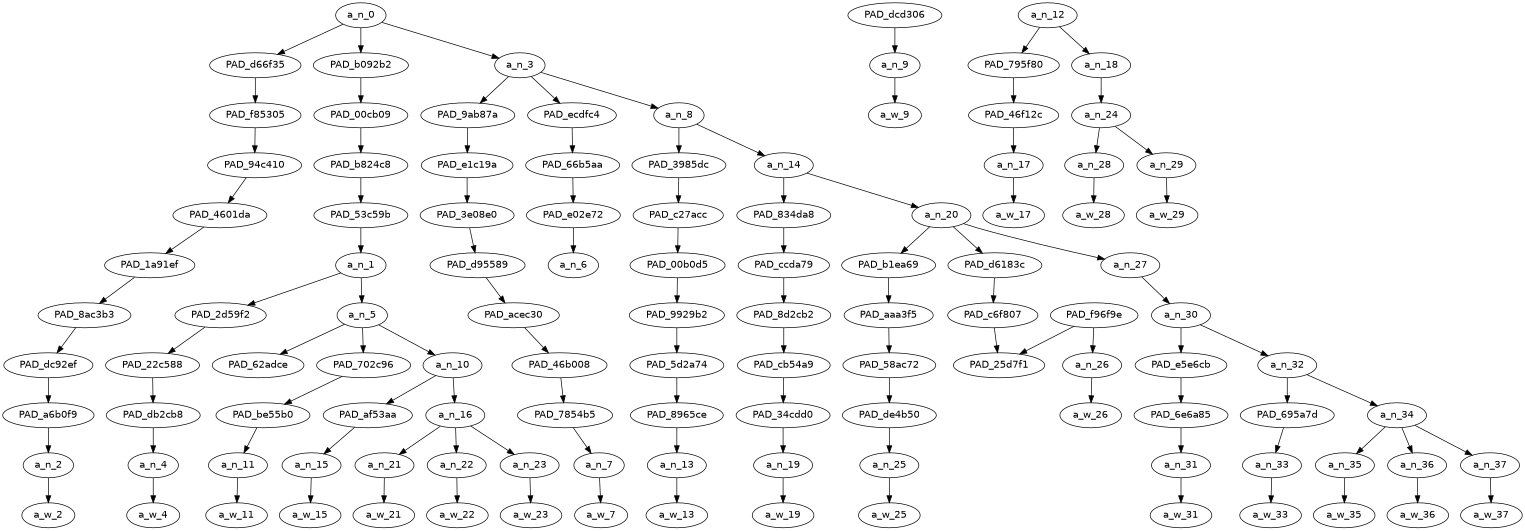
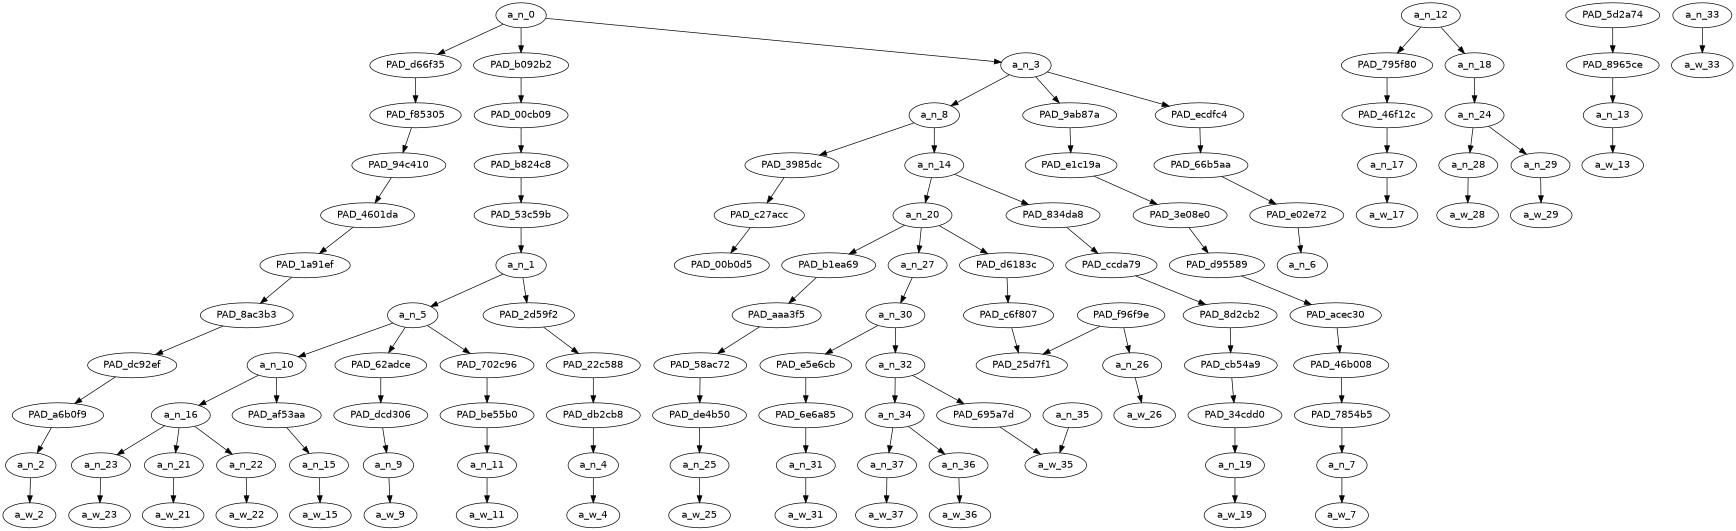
node "PAD_9929b2": removed
edge "PAD_62adce" -> "PAD_dcd306": added
edge "PAD_695a7d" -> "a_n_33": now "PAD_695a7d" -> "a_w_35"
edge "a_n_34" -> "a_n_35": removed
